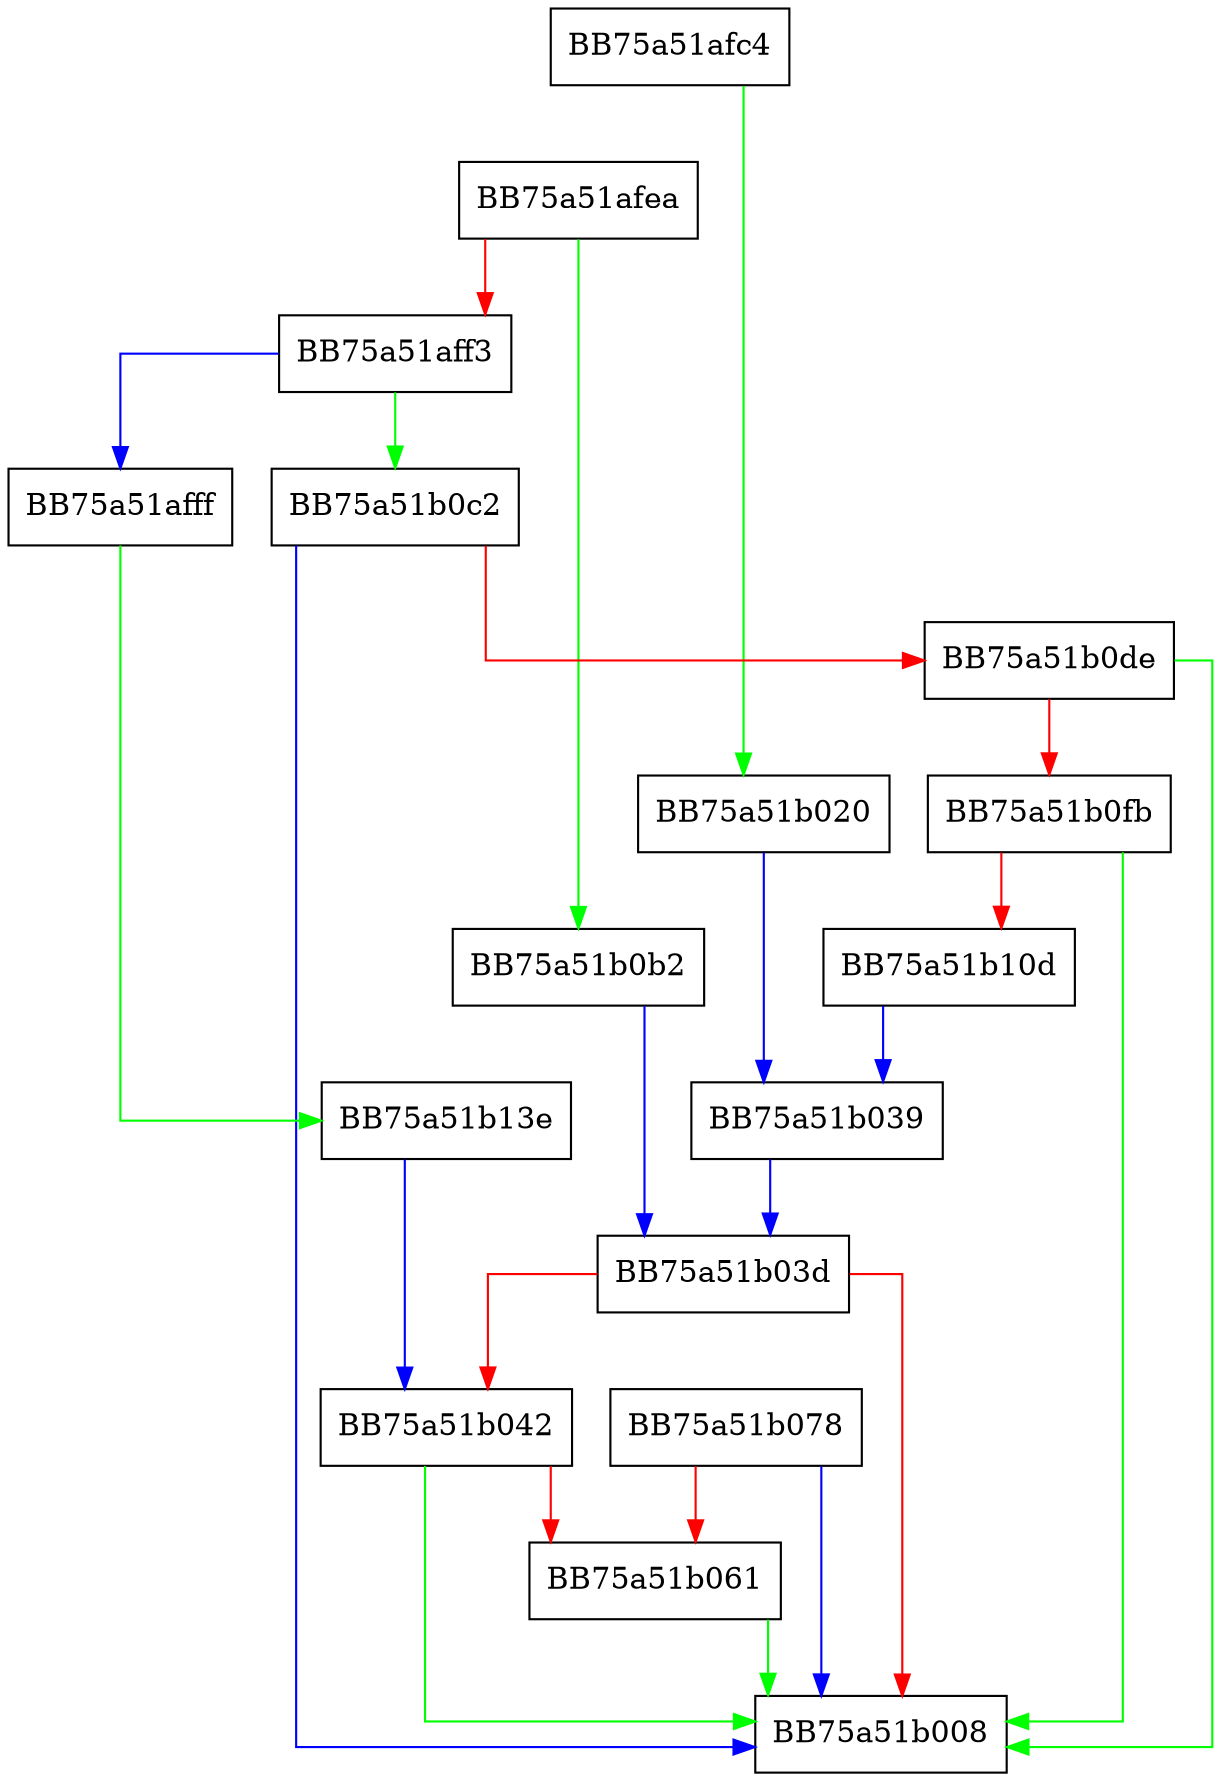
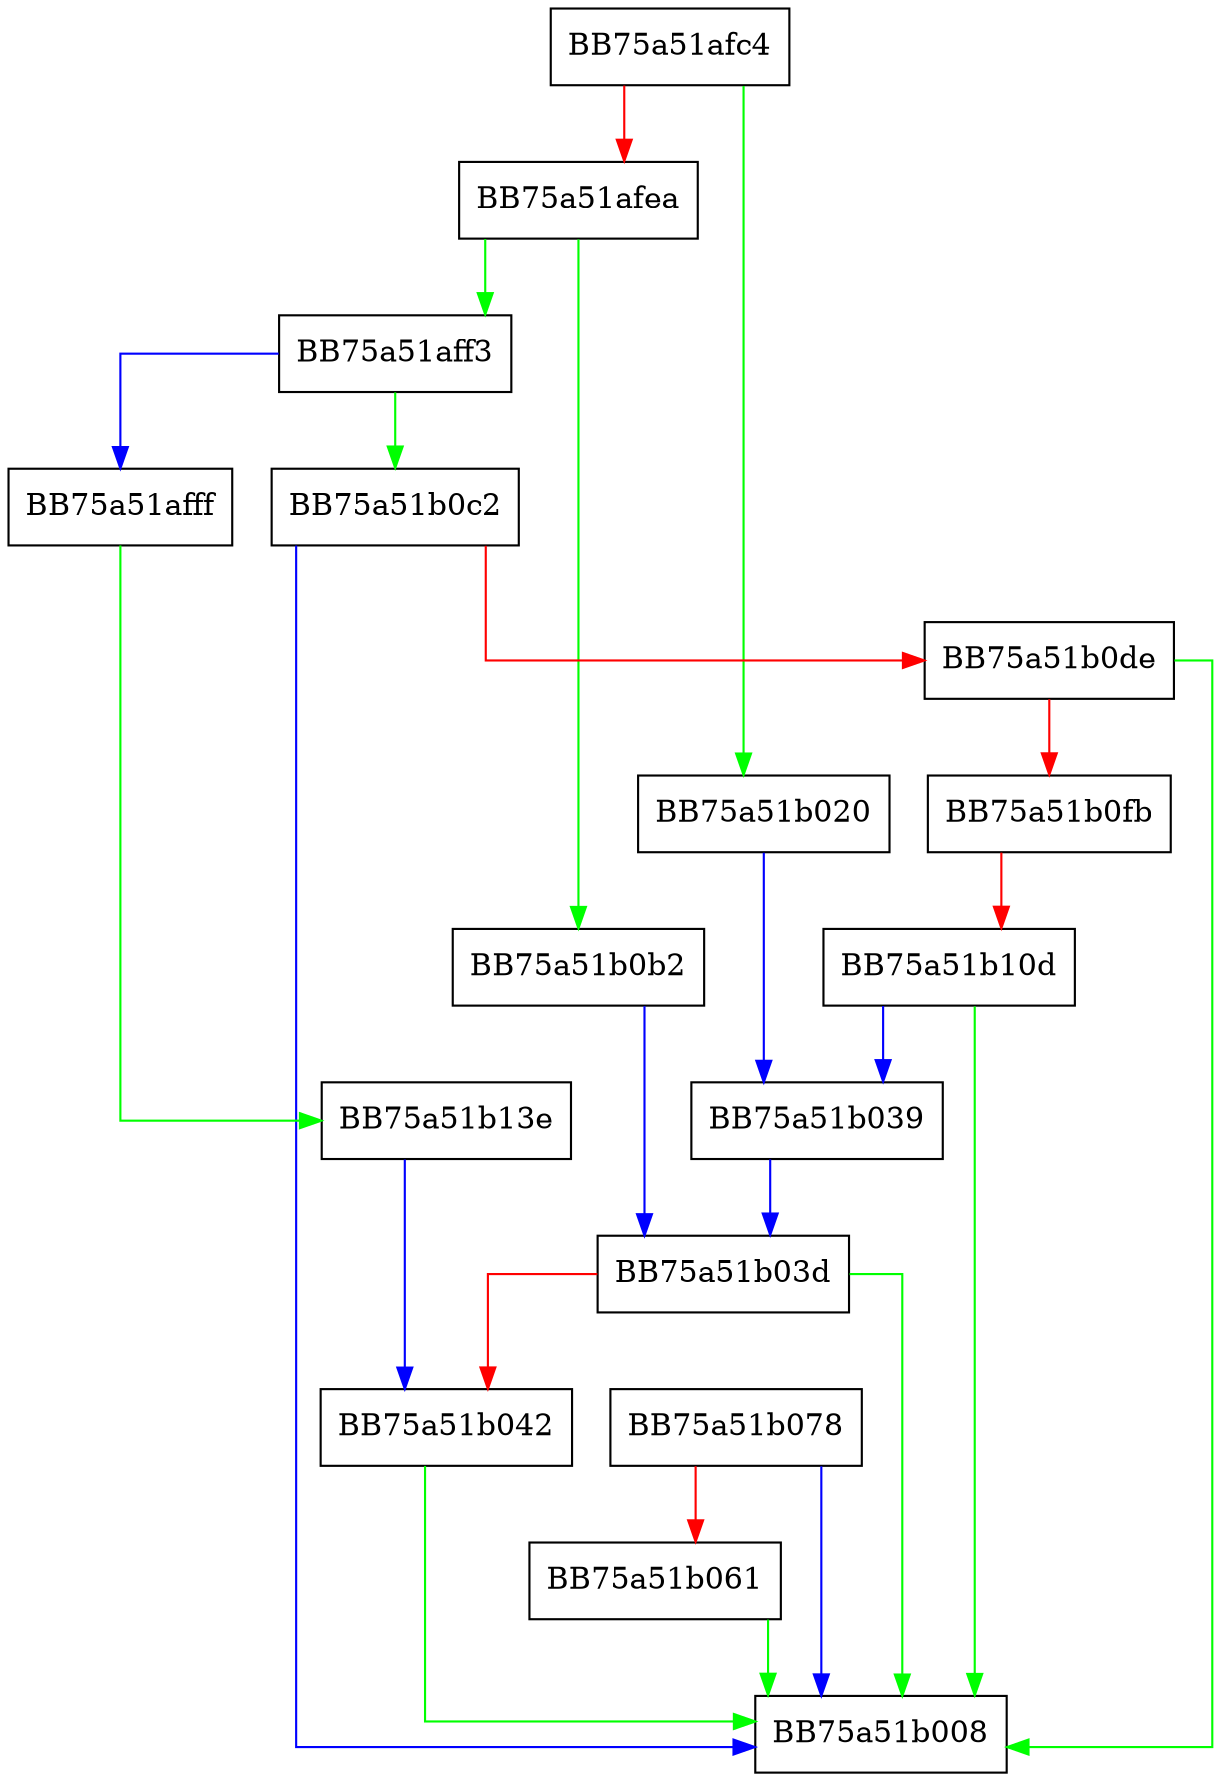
edge "BB75a51afc4" -> "BB75a51afea": added
edge "BB75a51afea" -> "BB75a51aff3": color red -> green
edge "BB75a51b0fb" -> "BB75a51b008": now "BB75a51b10d" -> "BB75a51b008"
edge "BB75a51b03d" -> "BB75a51b008": color red -> green
edge "BB75a51b042" -> "BB75a51b061": removed
